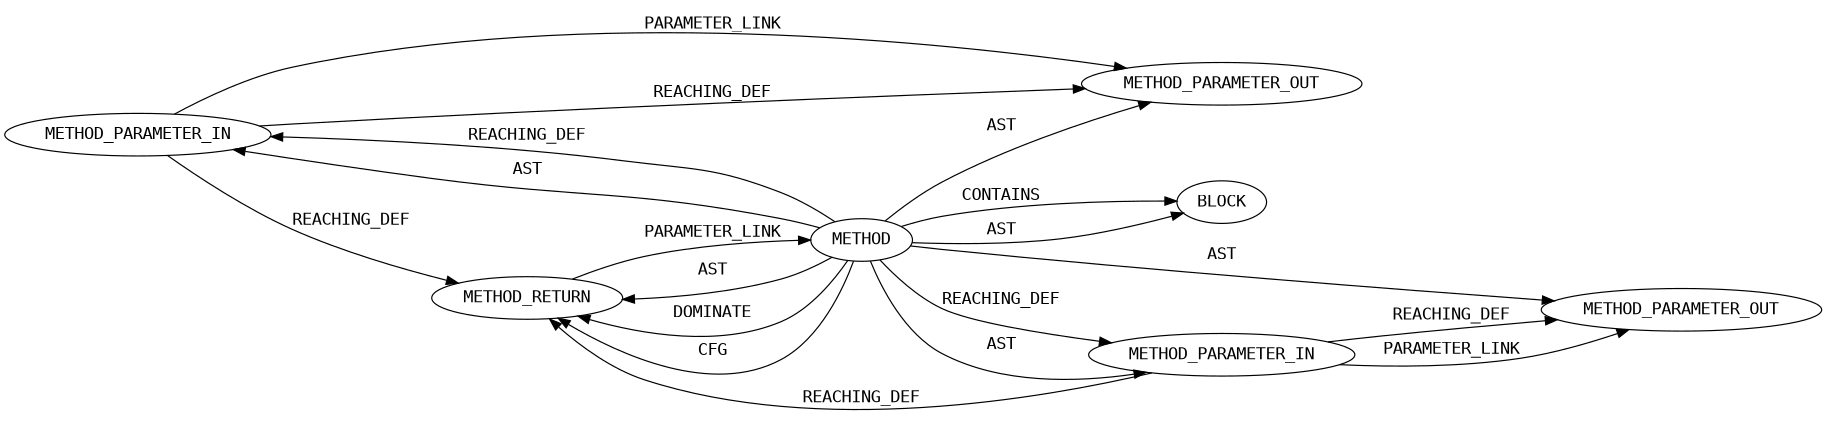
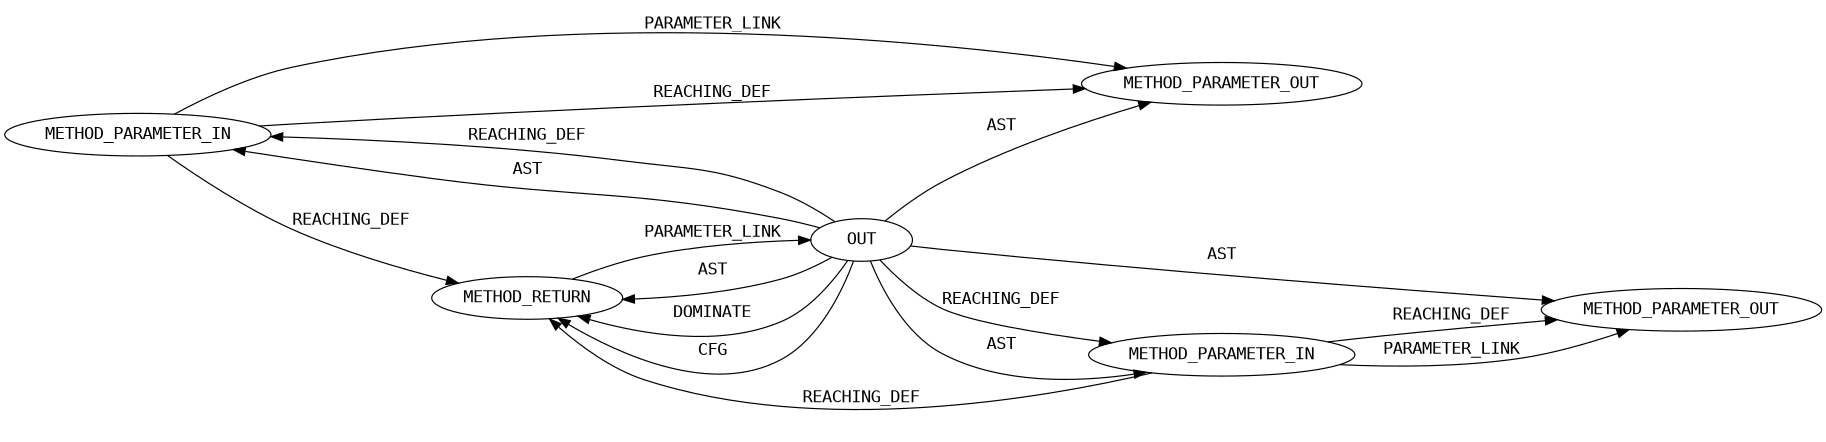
node "BLOCK": removed
node "METHOD": label "METHOD" -> "OUT"
